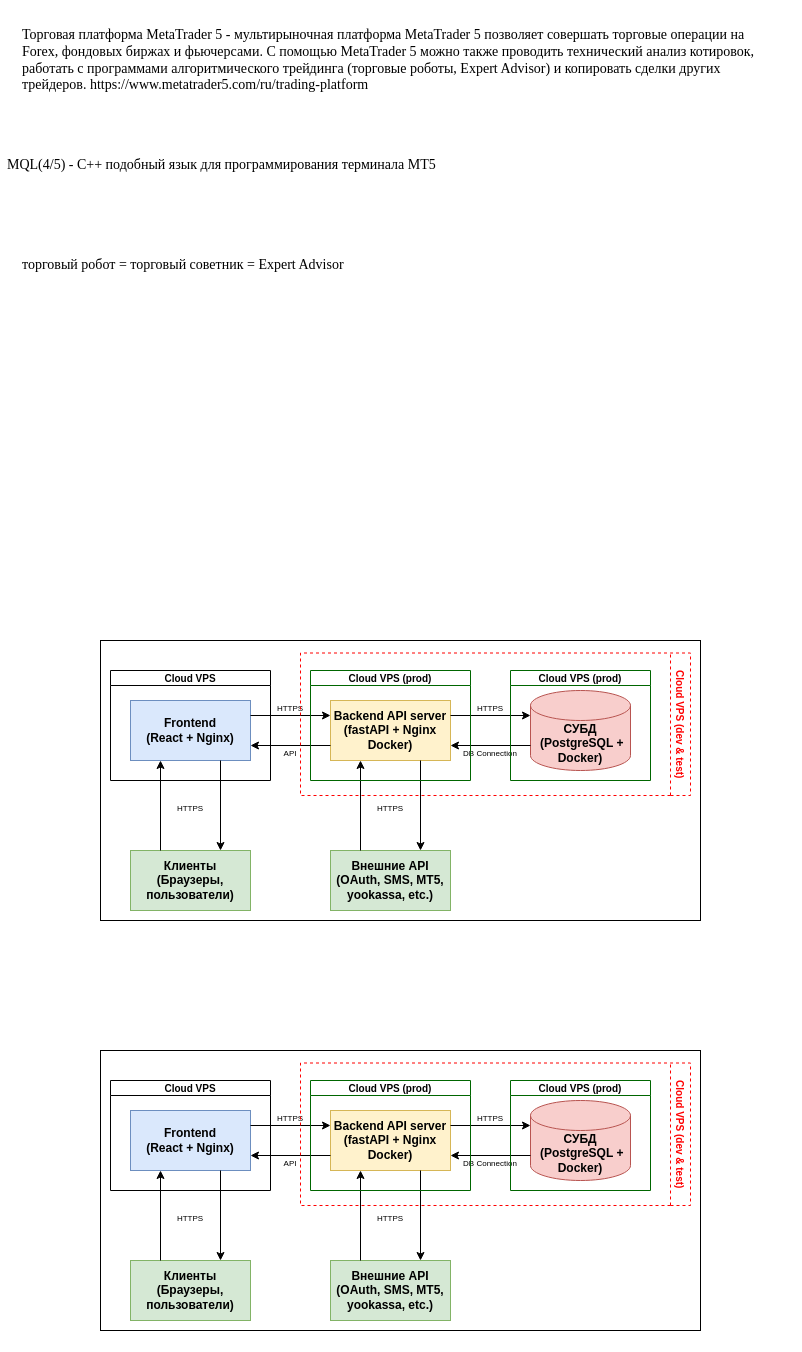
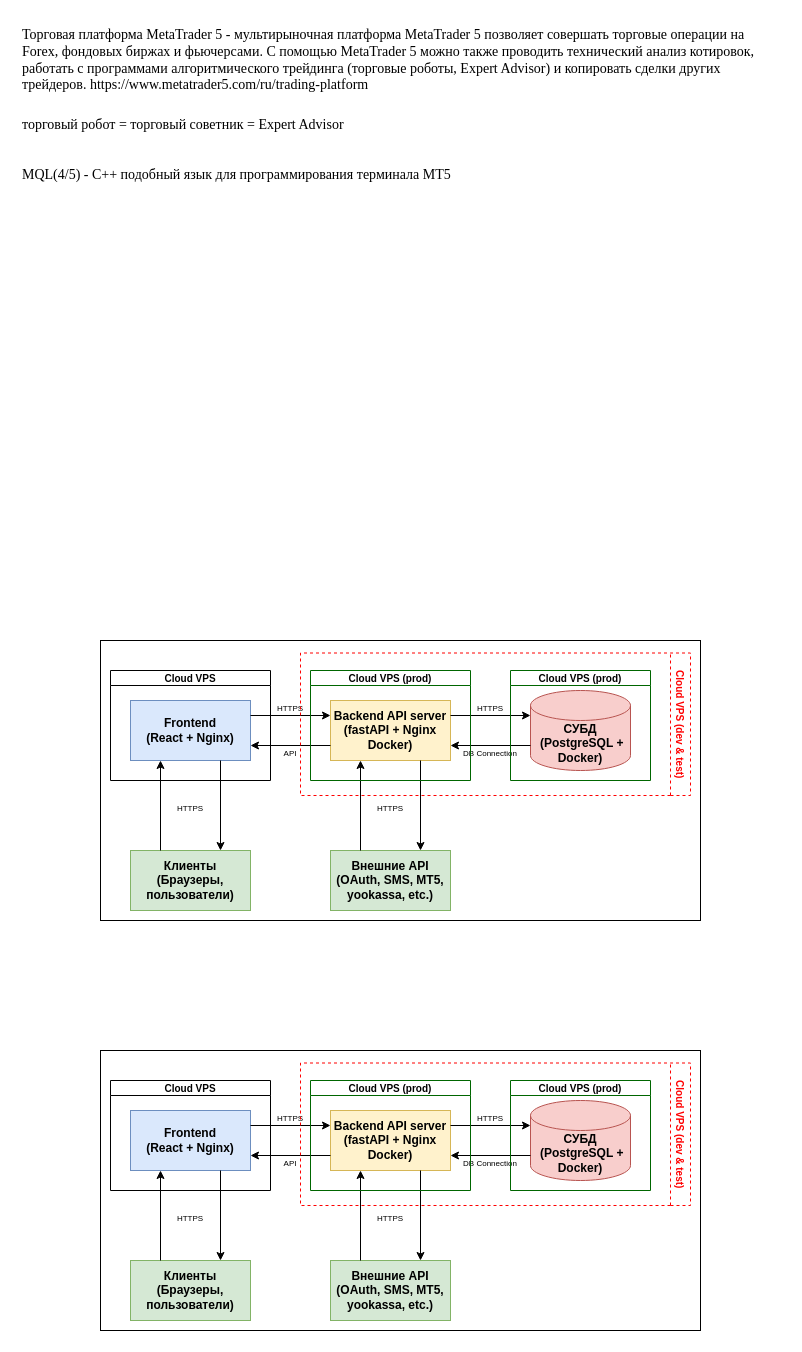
node "MQL(4/5) - С++ подобный язык для программирования терминала MT5": moved (241, 166) -> (256, 176)
node "торговый робот = торговый советник = Expert Advisor": moved (256, 266) -> (256, 126)
